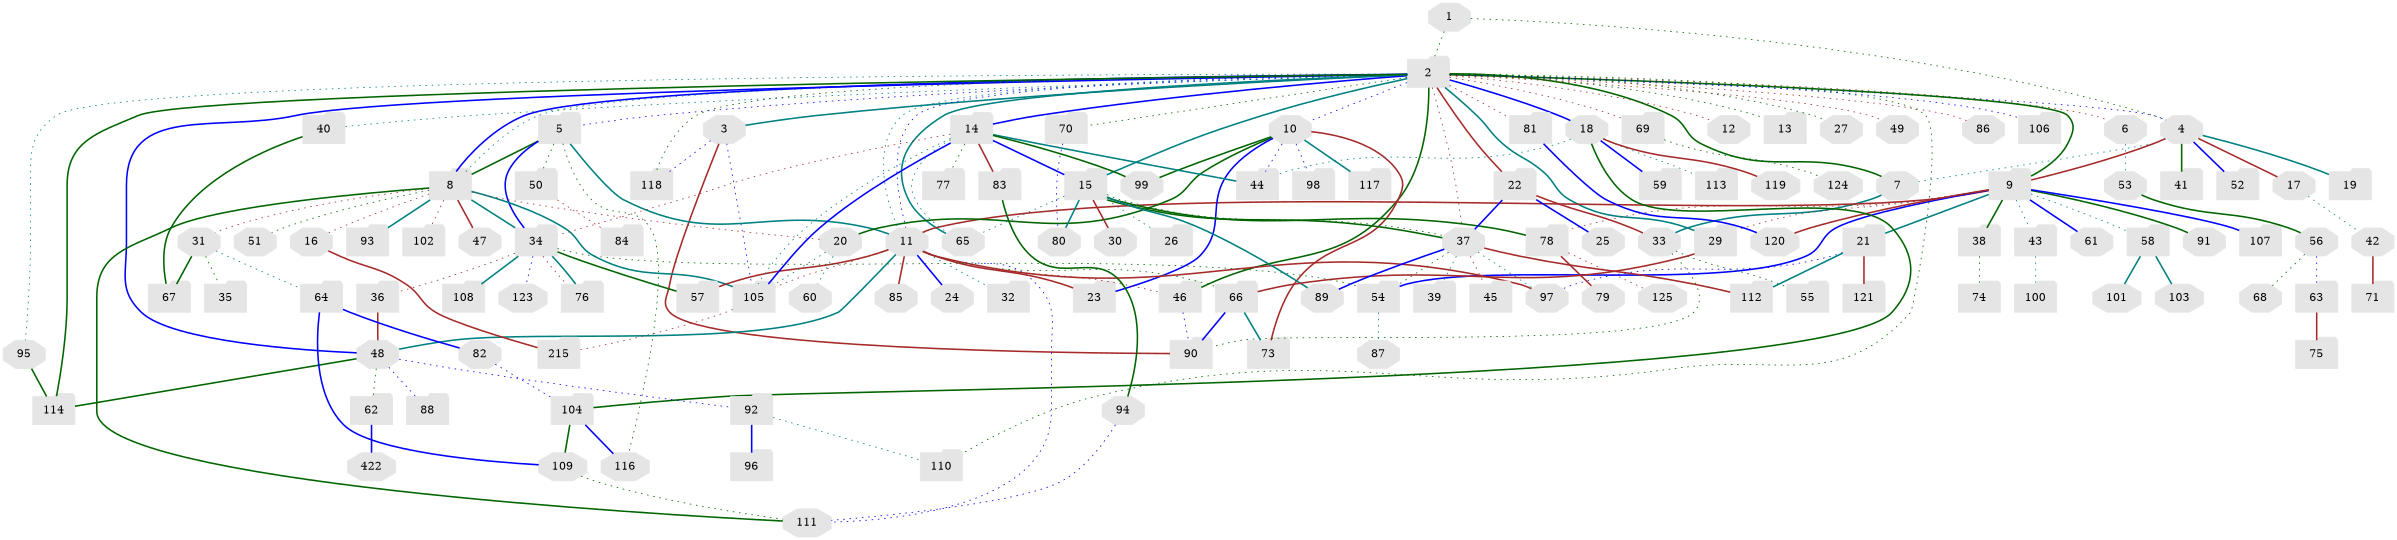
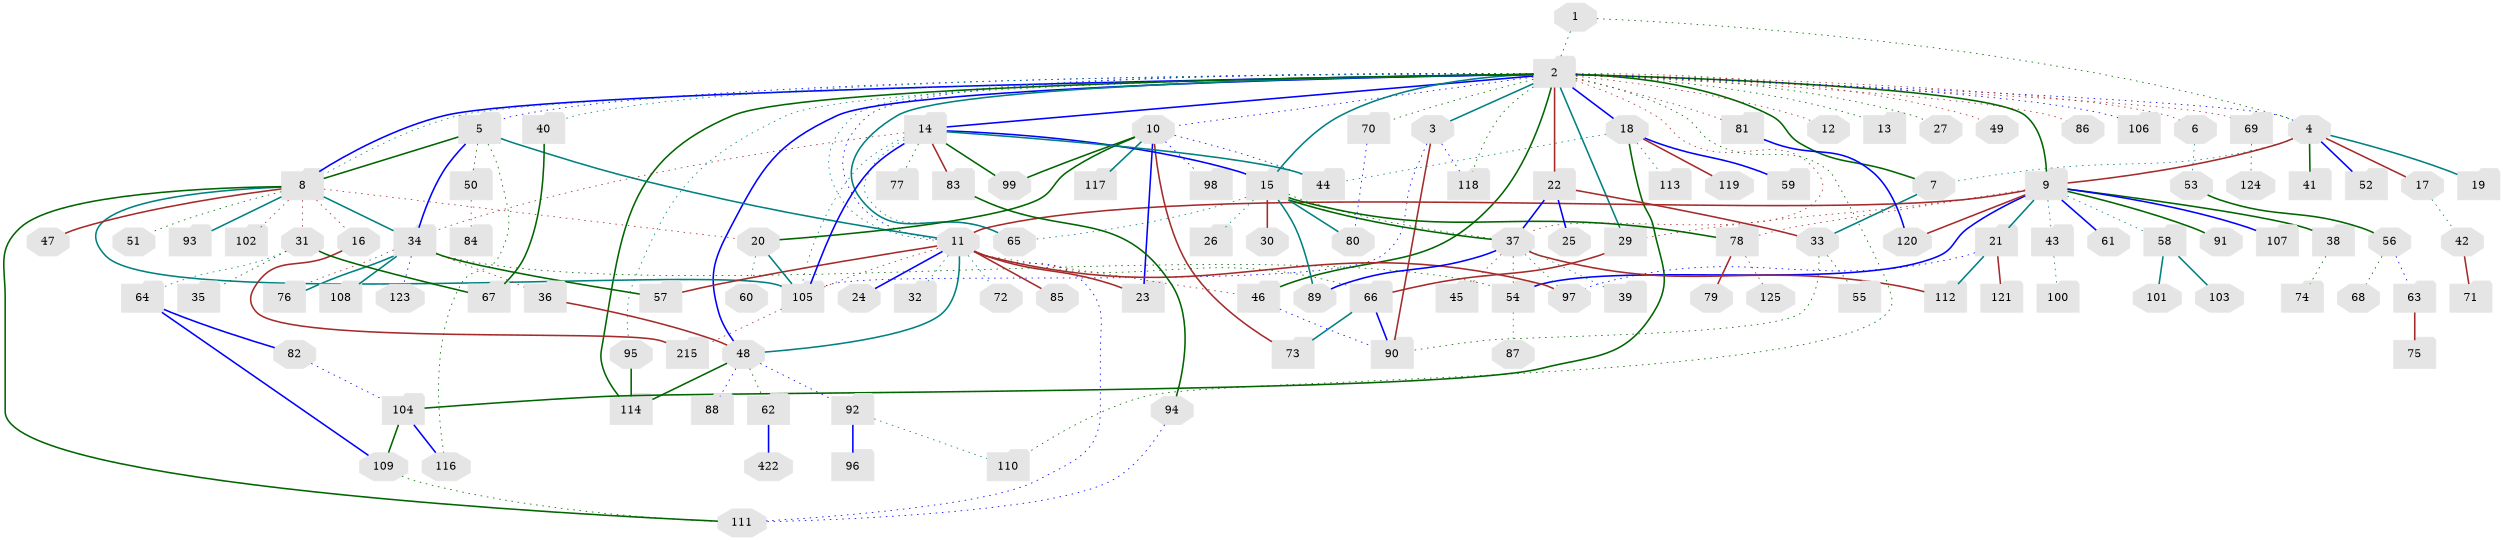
edge "20" -- "105": style dotted -> bold
node "72": added
